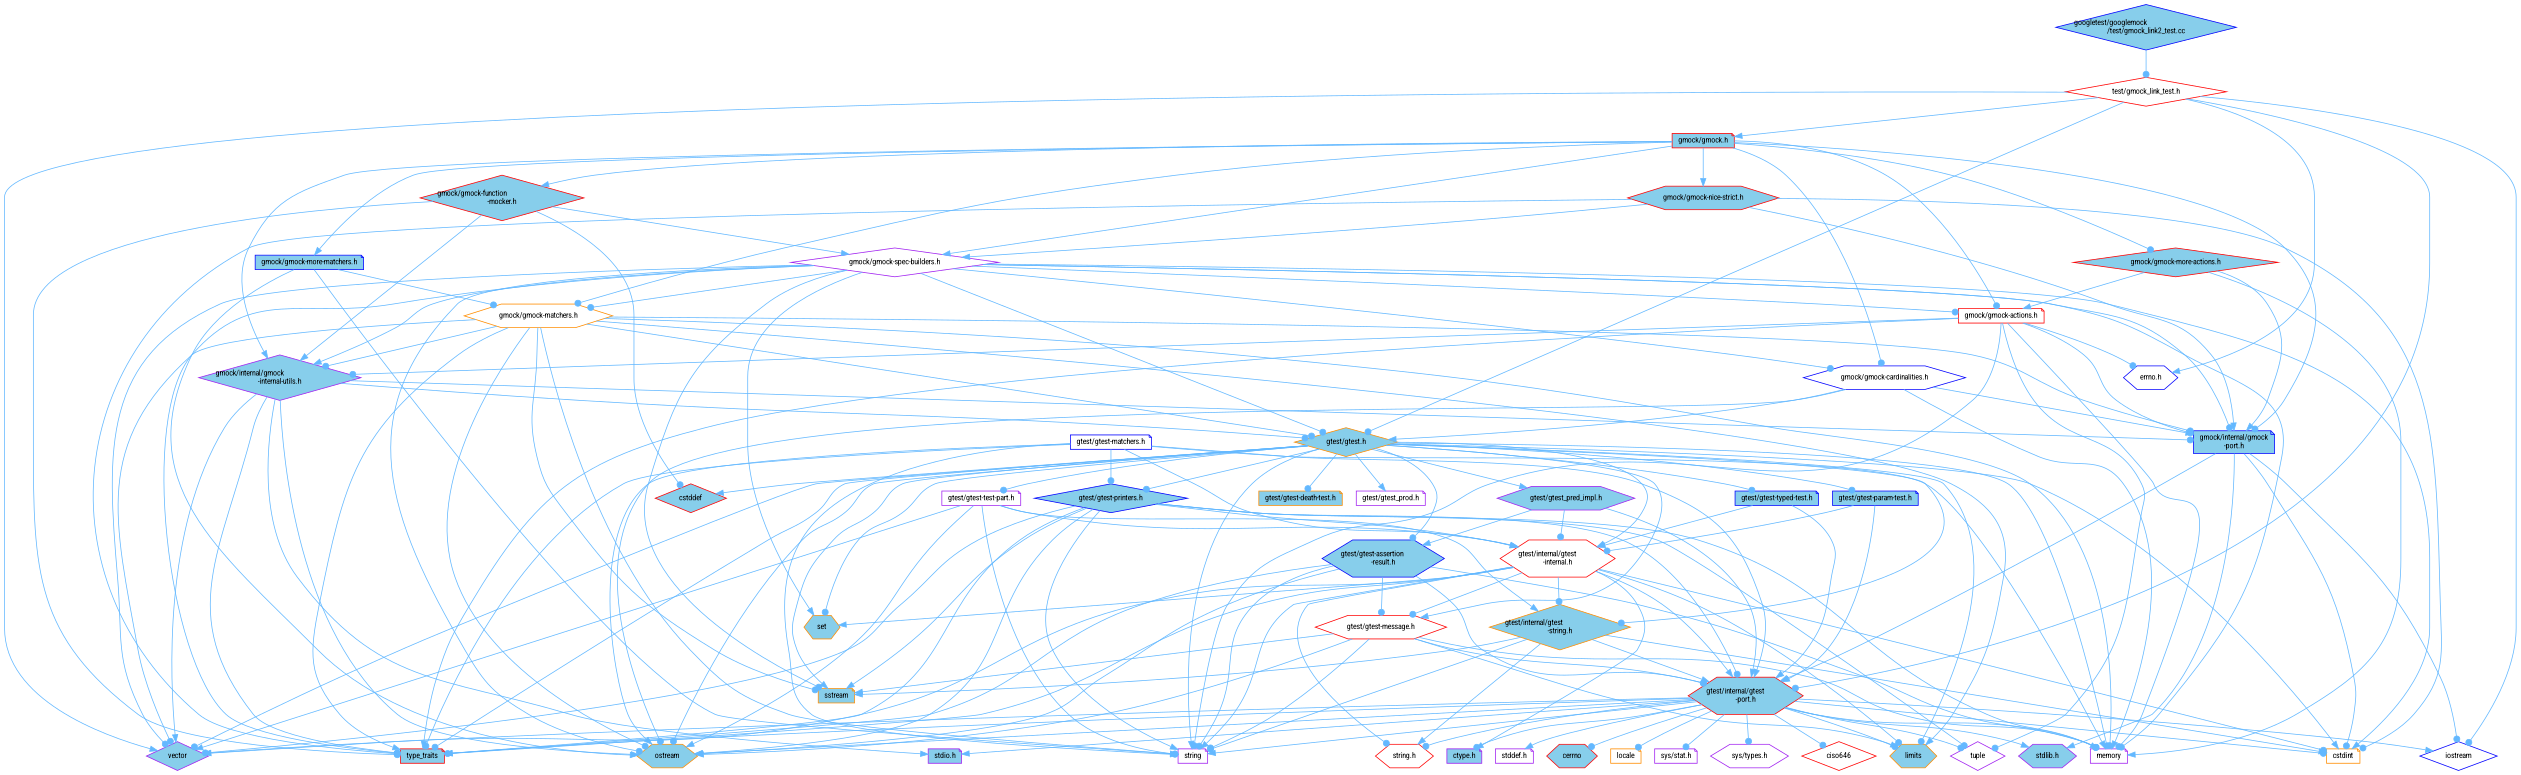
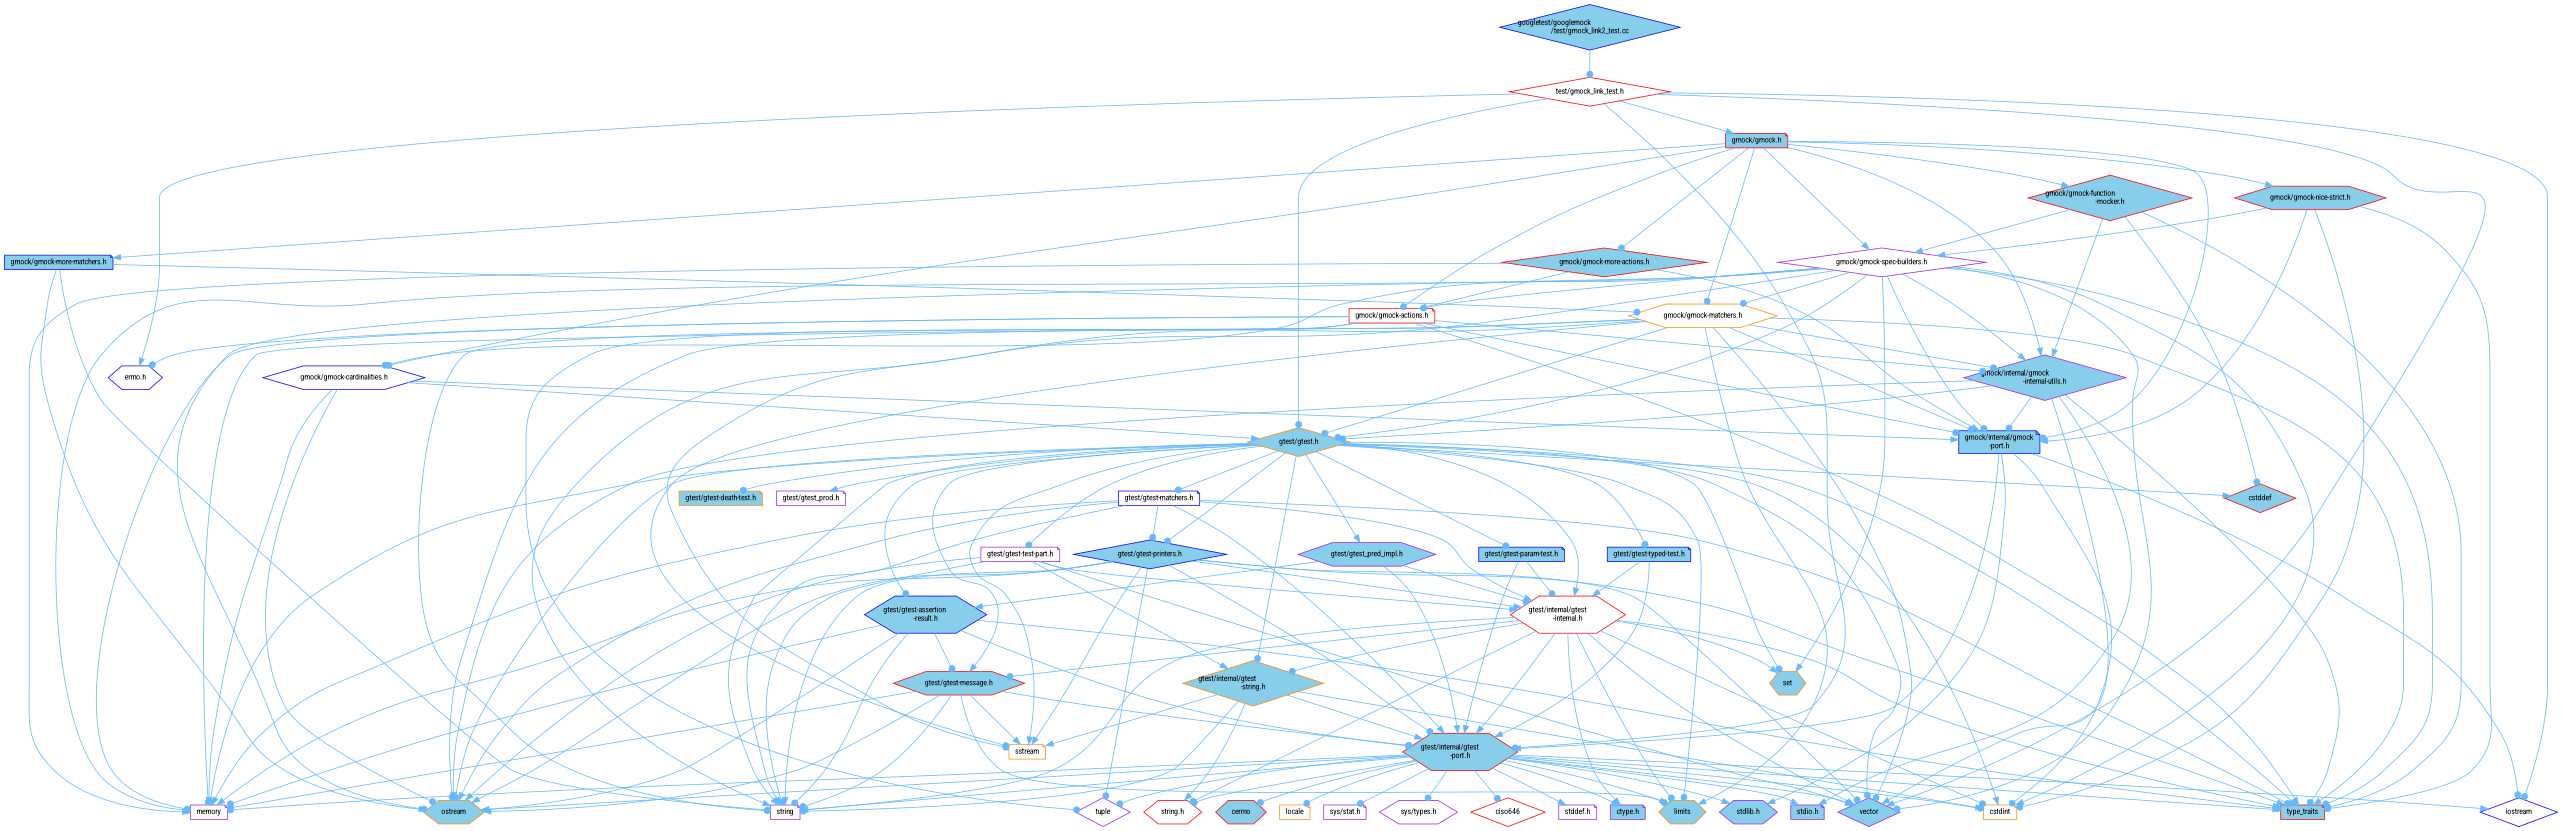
edge "gtest/gtest.h" -> "gtest/gtest-matchers.h": added
node "gtest/gtest-message.h": fillcolor white -> skyblue
node "sstream": fillcolor skyblue -> white
